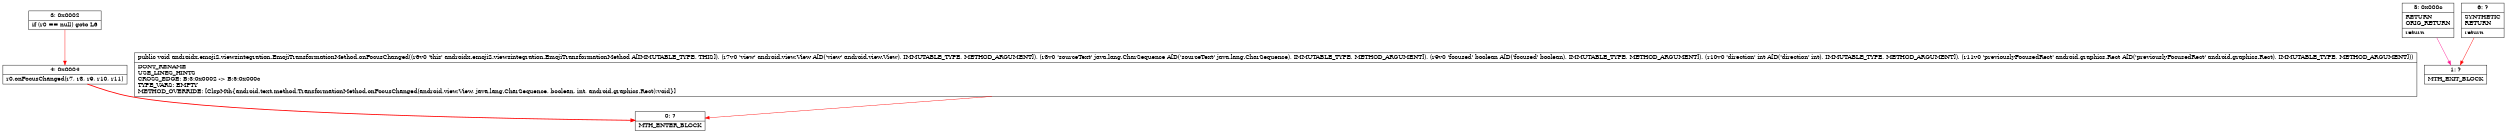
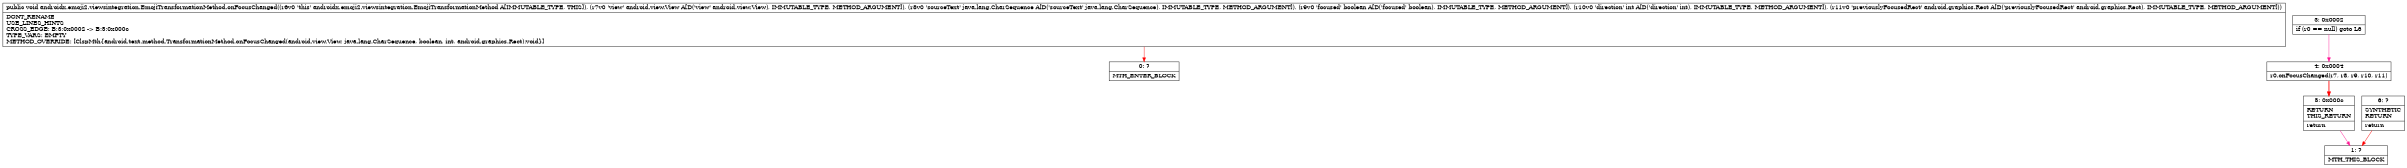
node "5: 0x000c": text "ORIG_RETURN" -> "THIS_RETURN"
edge "3: 0x0002" -> "4: 0x0004": color red -> deeppink
node "1: ?": text "MTH_EXIT_BLOCK" -> "MTH_THIS_BLOCK"
edge "4: 0x0004" -> "0: ?": now "4: 0x0004" -> "5: 0x000c"
